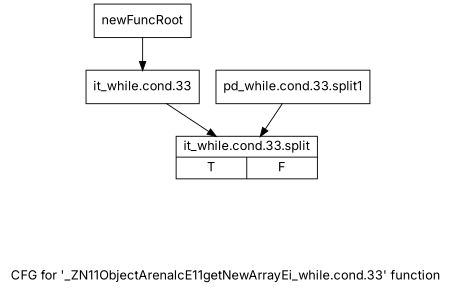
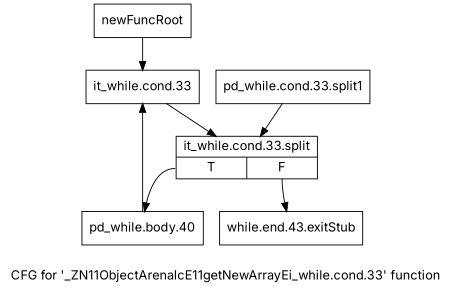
node "pd_while.body.40": added
node "while.end.43.exitStub": added
